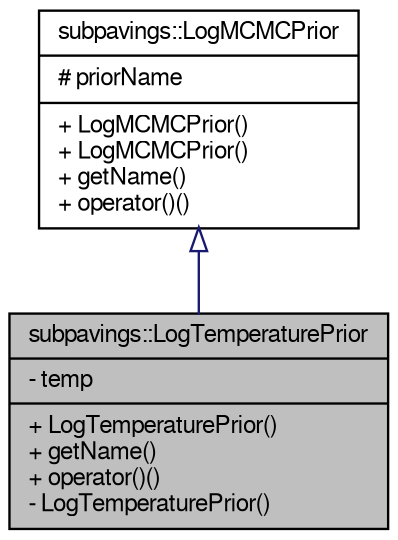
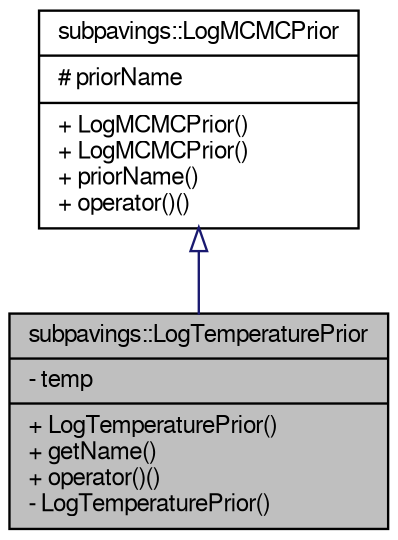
node "subpavings::LogMCMCPrior": text "+ getName()" -> "+ priorName()"
